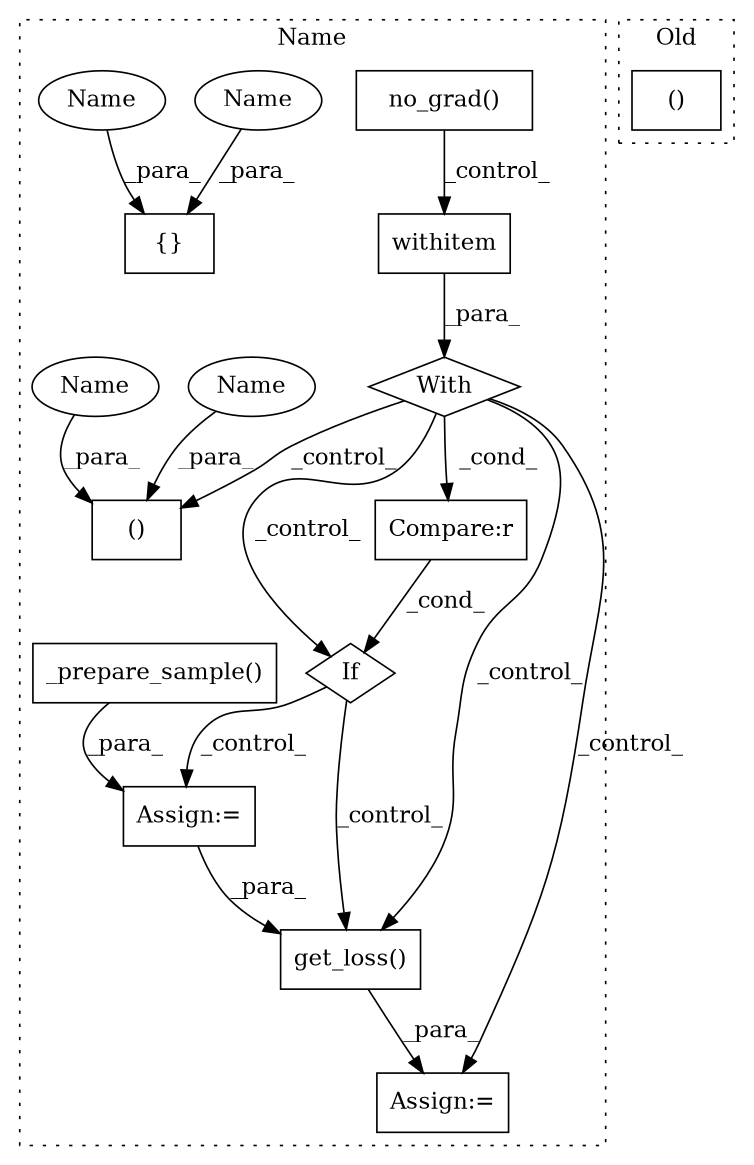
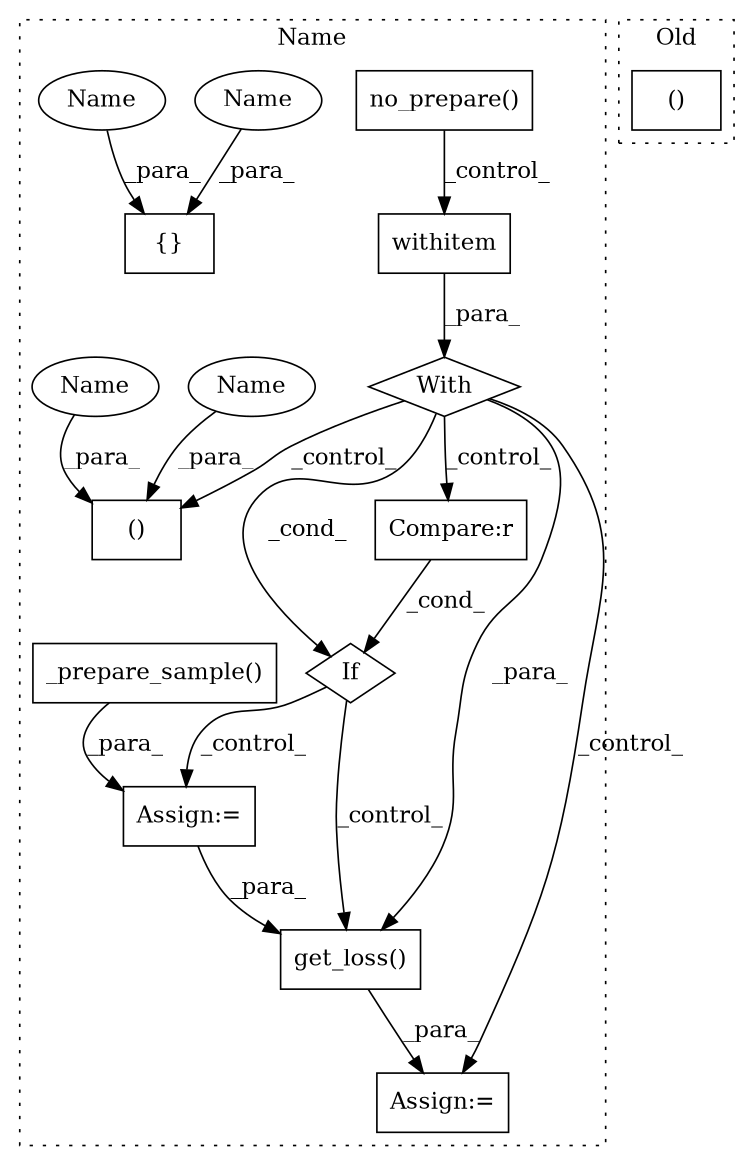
node "no_grad()": label "no_grad()" -> "no_prepare()"
edge "With" -> "Compare:r": label "_cond_" -> "_control_"
edge "With" -> "If": label "_control_" -> "_cond_"
edge "With" -> "get_loss()": label "_control_" -> "_para_"
